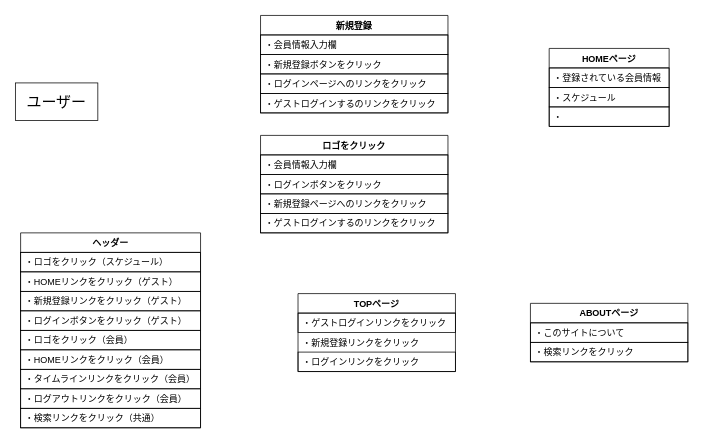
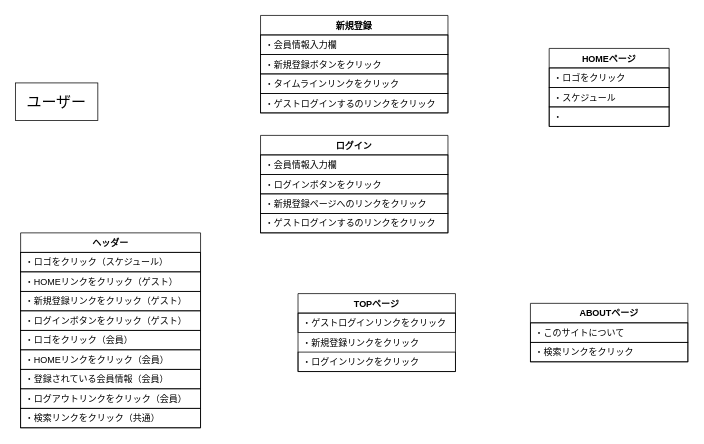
node "・登録されている会員情報": label "・登録されている会員情報" -> "・ロゴをクリック"
node "・ログインページへのリンクをクリック": label "・ログインページへのリンクをクリック" -> "・タイムラインリンクをクリック"
node "ロゴをクリック": label "ロゴをクリック" -> "ログイン"
node "・タイムラインリンクをクリック（会員）": label "・タイムラインリンクをクリック（会員）" -> "・登録されている会員情報（会員）"
